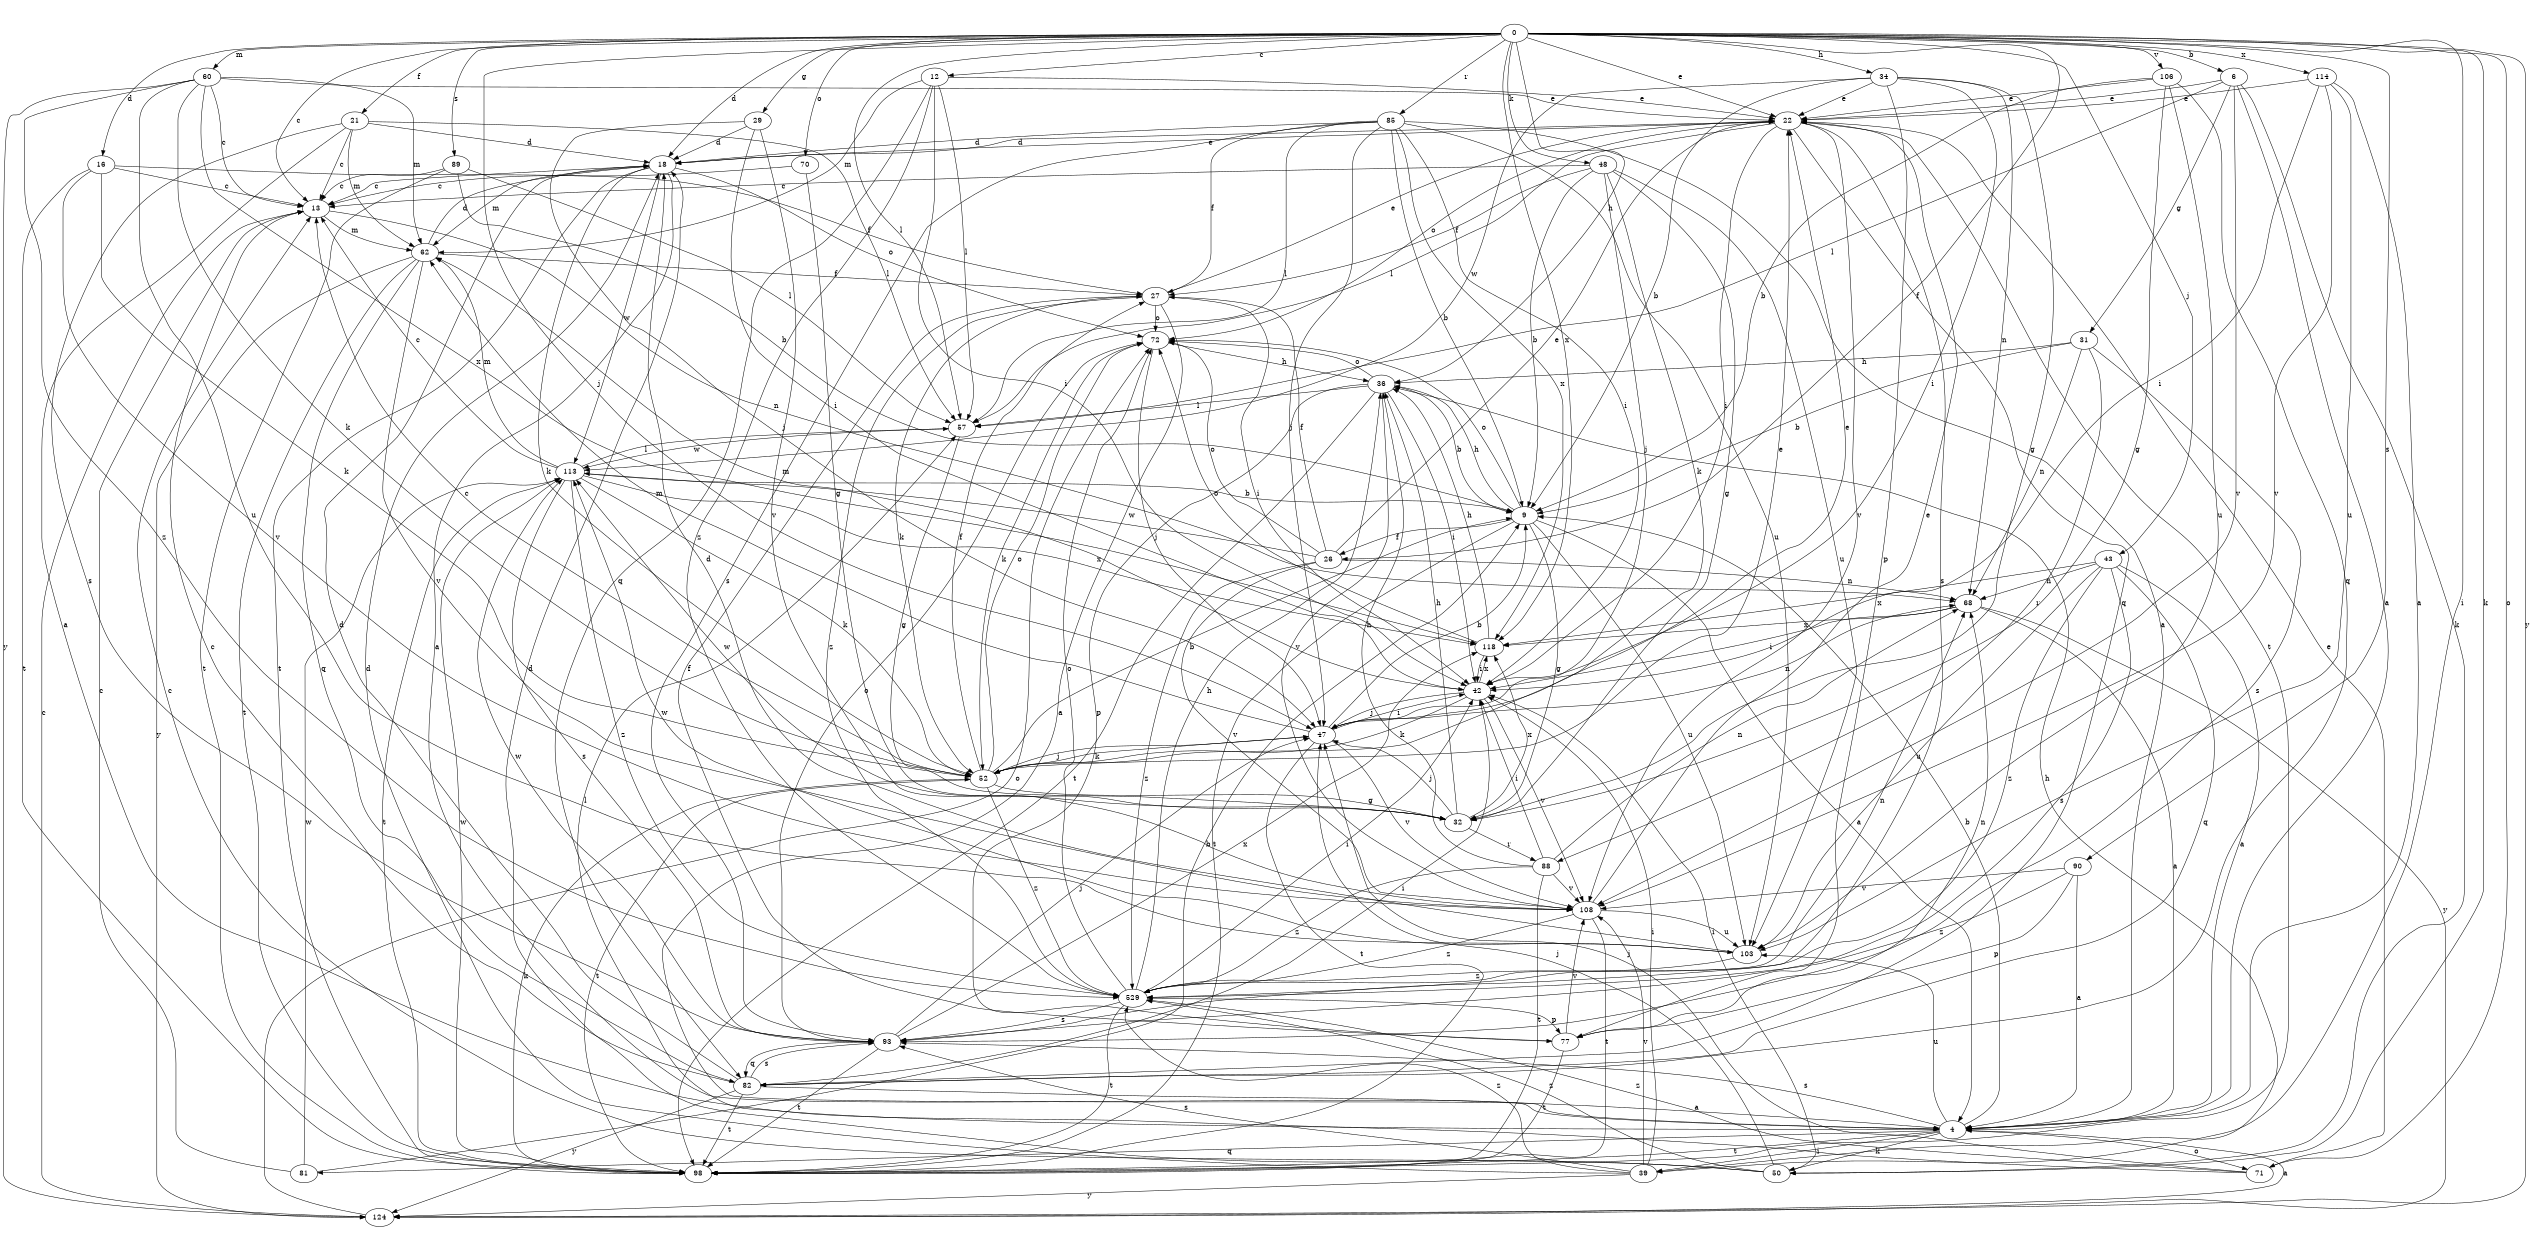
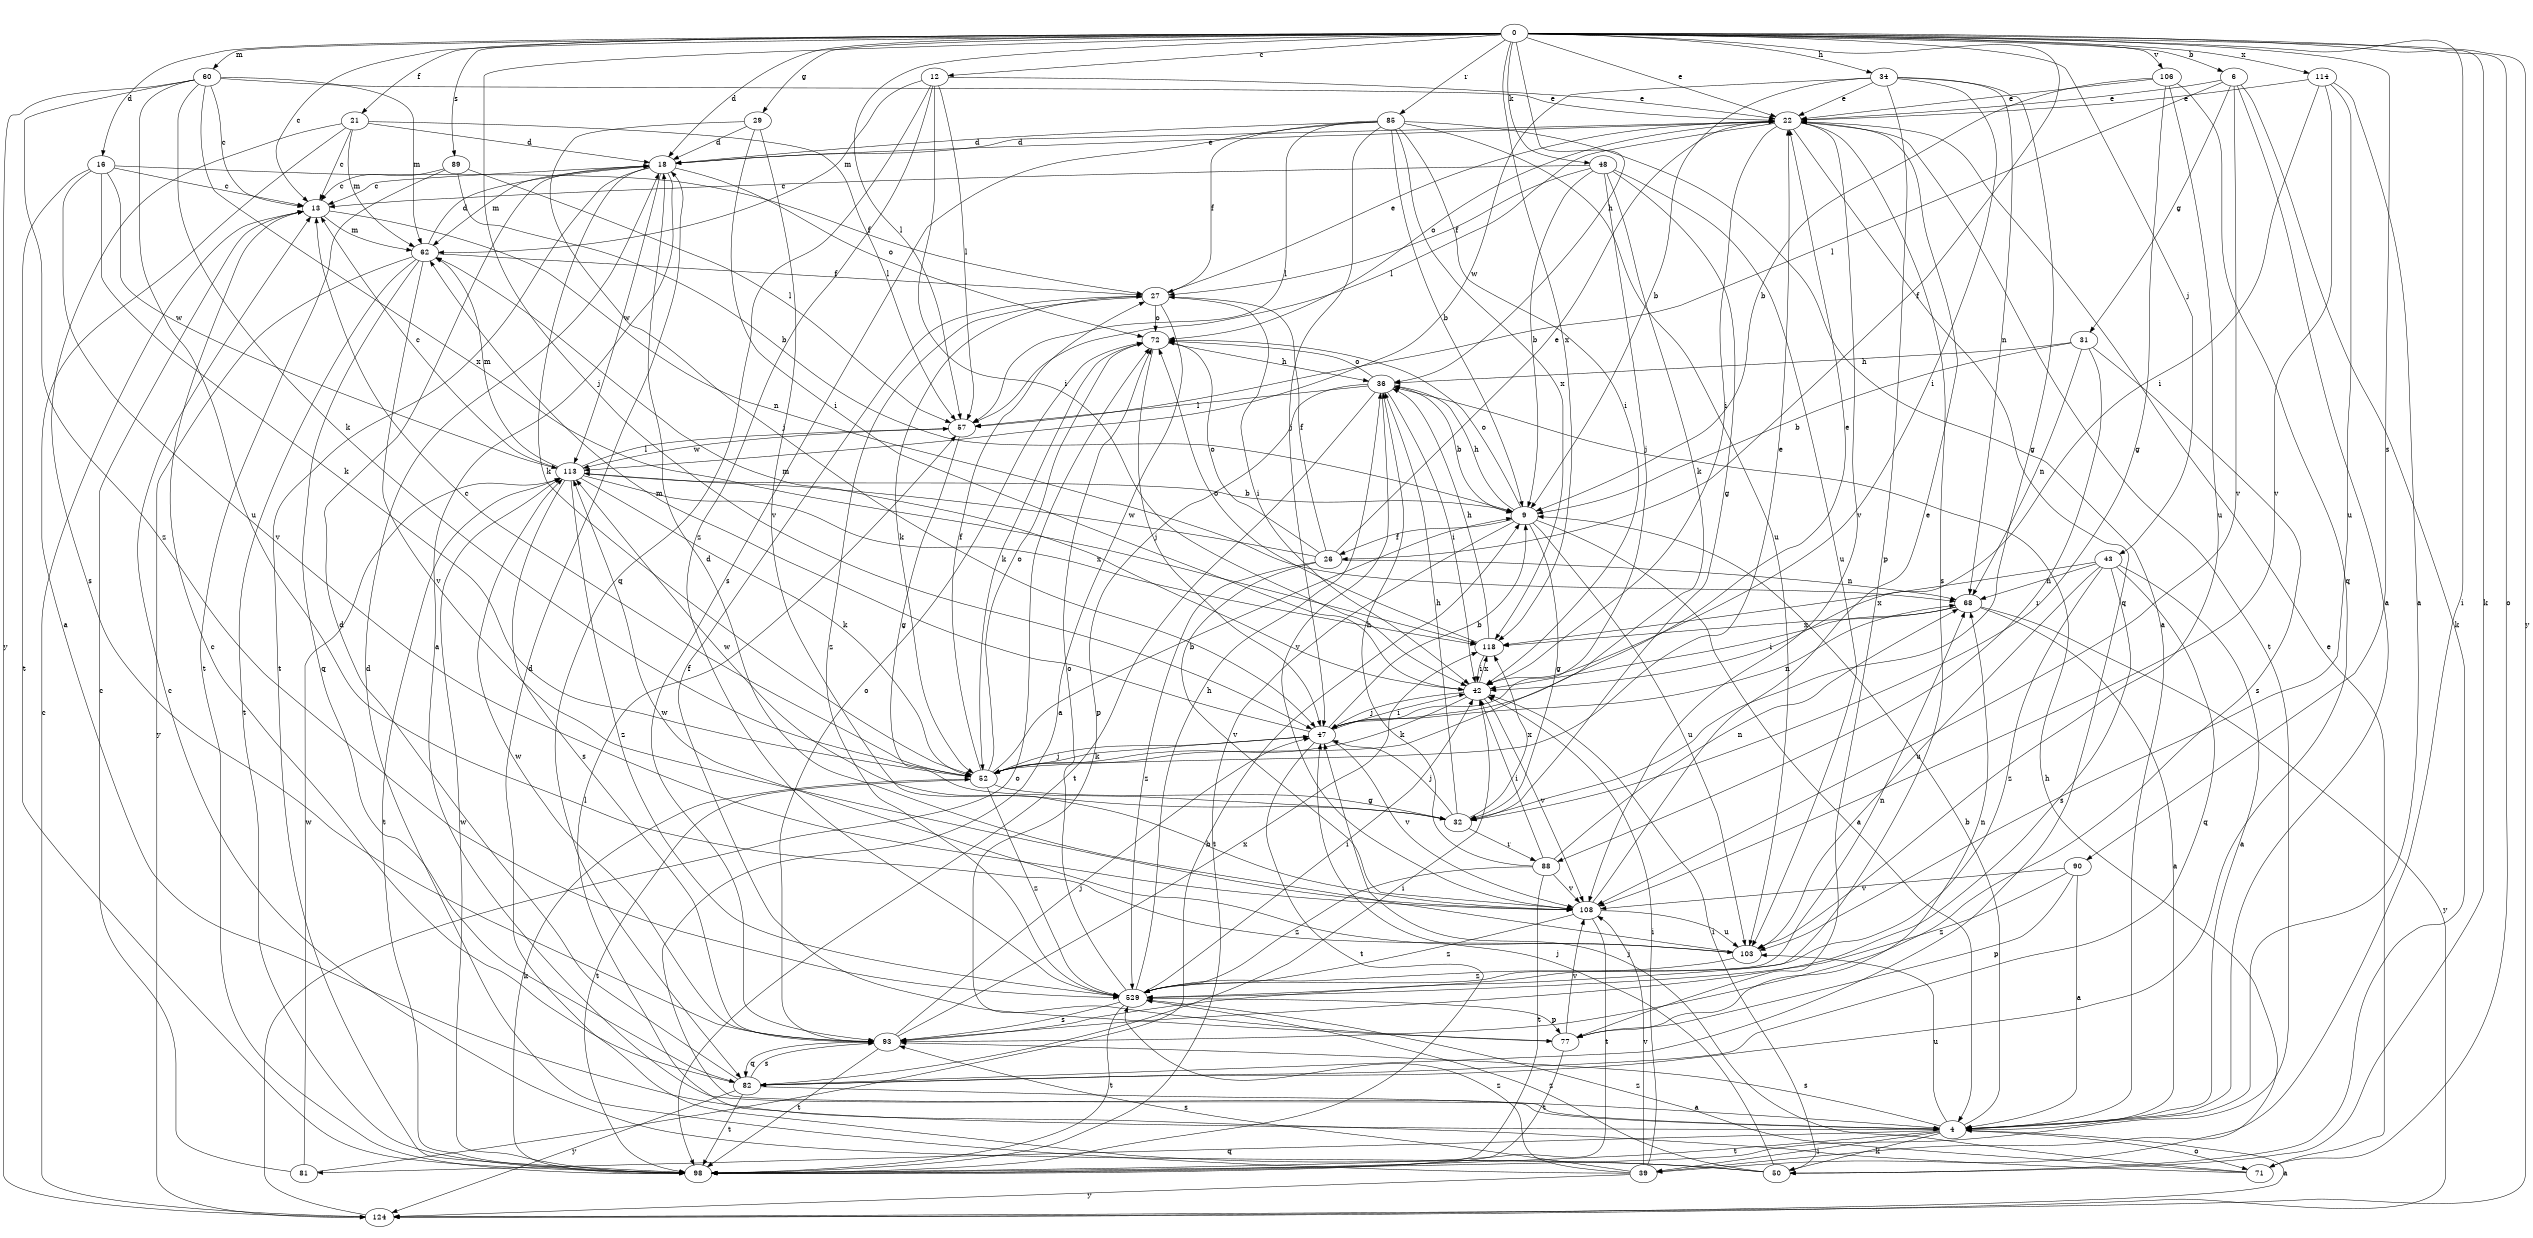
node "70": removed
edge "16" -> "113": added, label "w"
